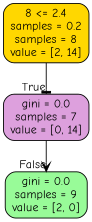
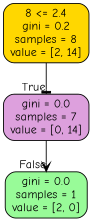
node "8 <= 2.4 samples = 0.2 samples = 8 value = [2, 14]": label "8 <= 2.4 samples = 0.2 samples = 8 value = [2, 14]" -> "8 <= 2.4 gini = 0.2 samples = 8 value = [2, 14]"
node "gini = 0.0 samples = 9 value = [2, 0]": label "gini = 0.0 samples = 9 value = [2, 0]" -> "gini = 0.0 samples = 1 value = [2, 0]"
